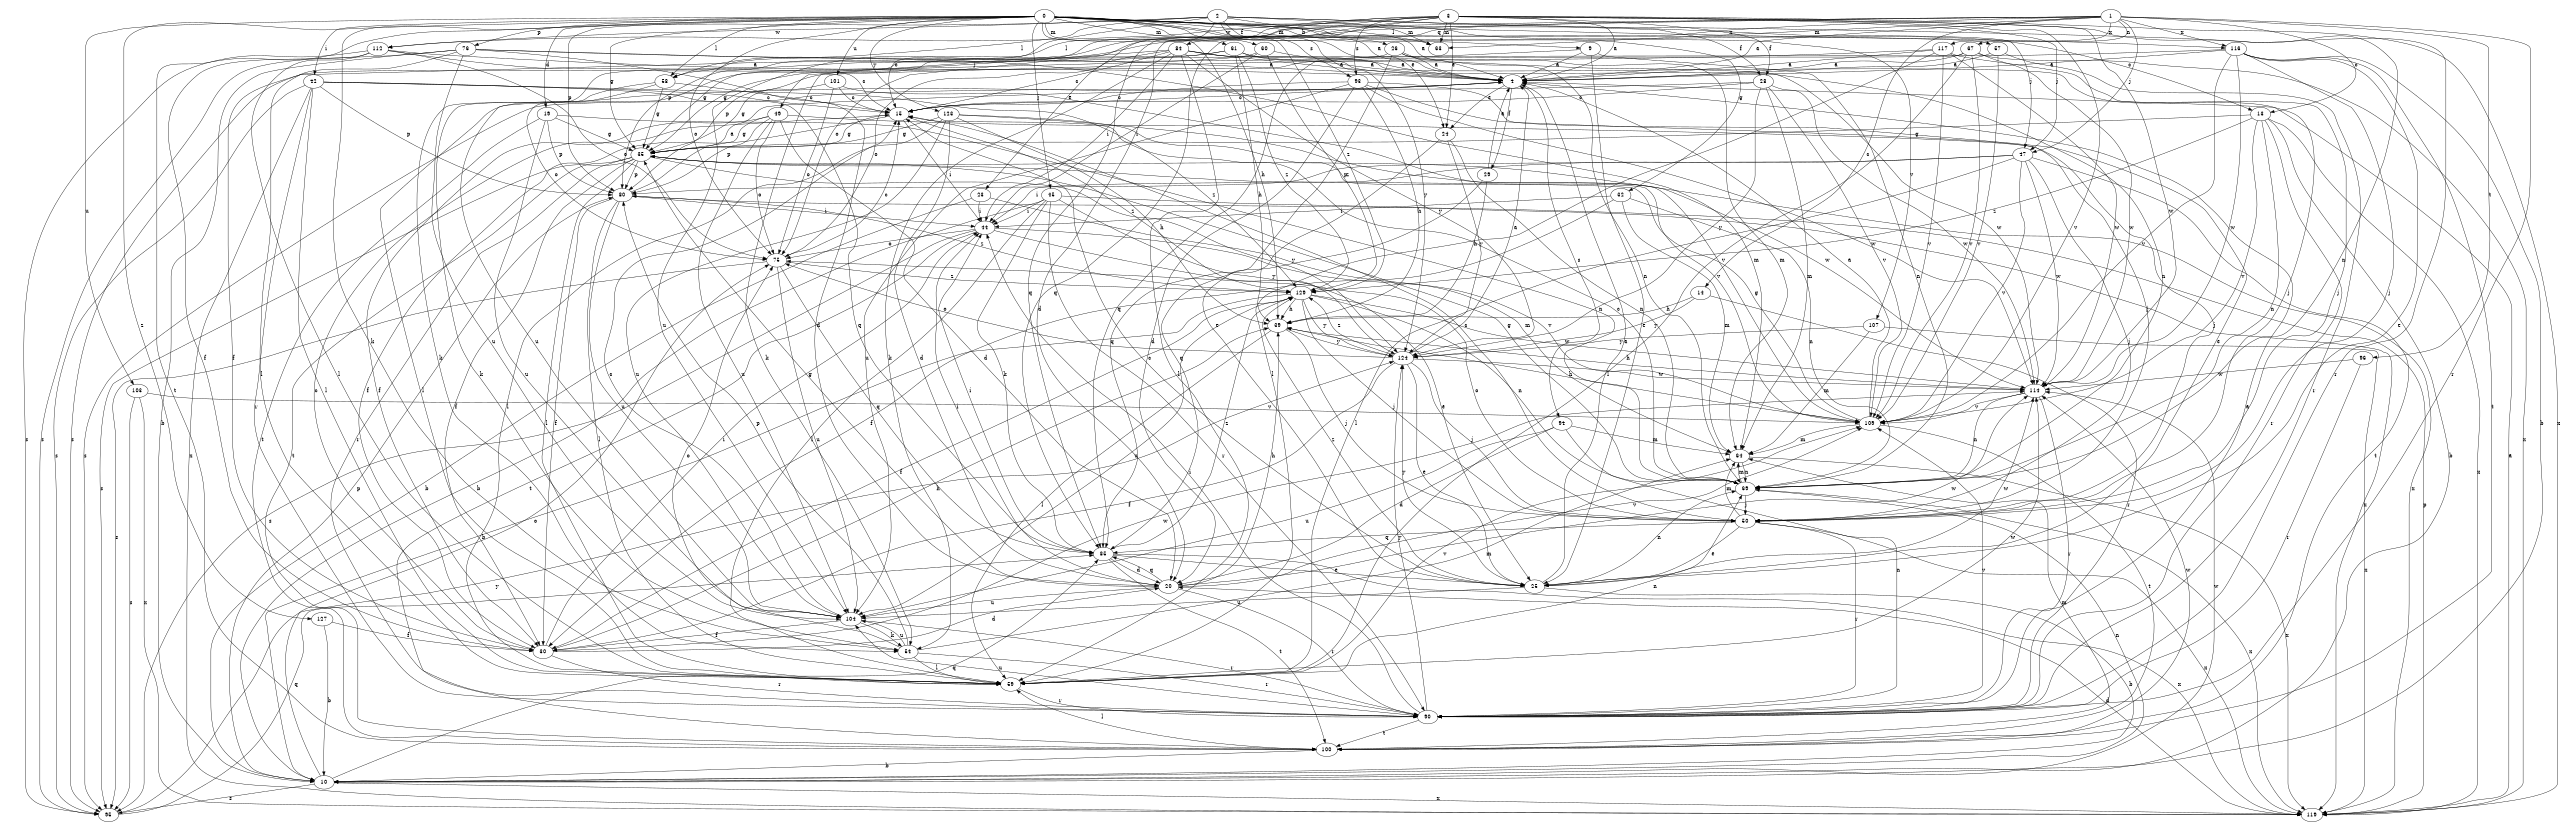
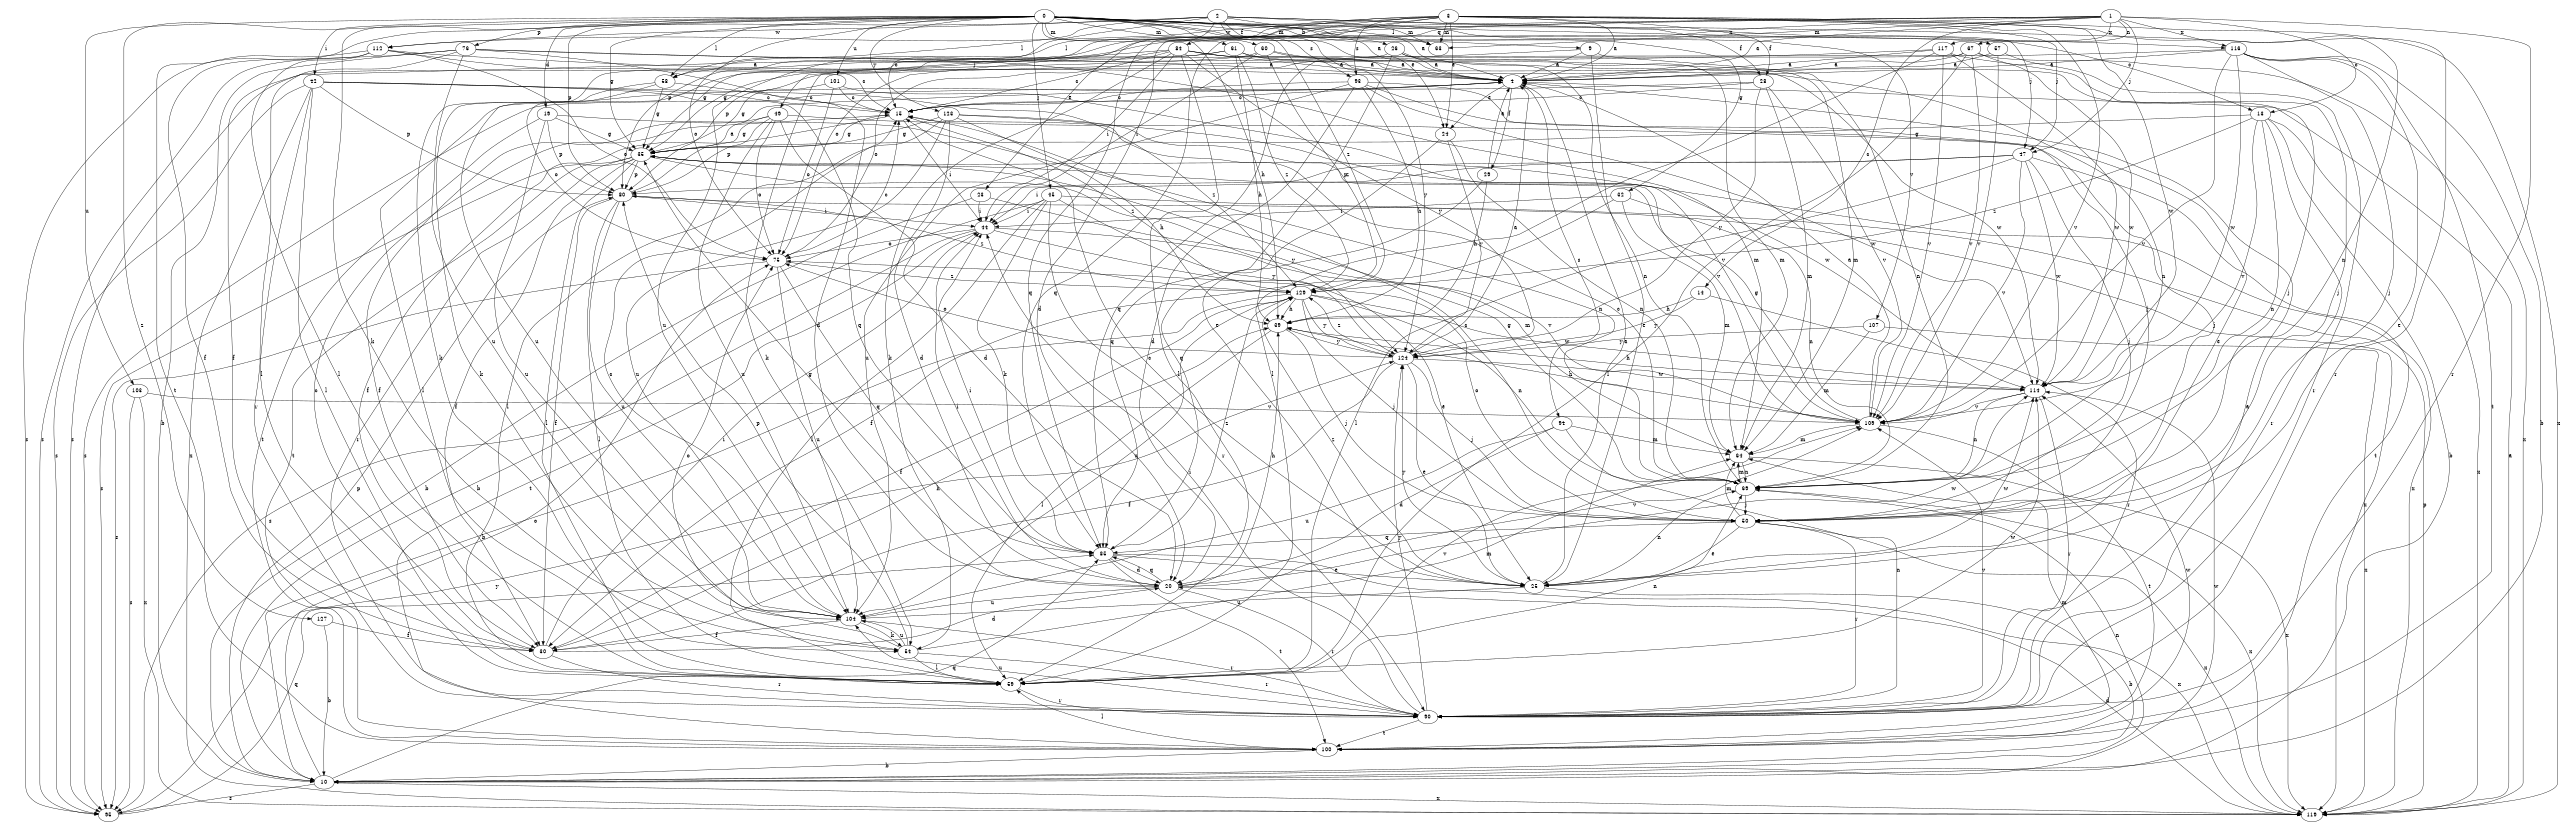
edge "60" -> "64": added, label "m"
edge "28" -> "114": removed, label "w"
node "96": removed
edge "30" -> "114": removed, label "w"
